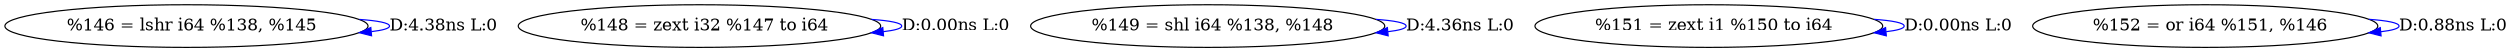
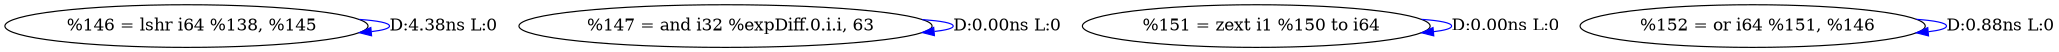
node "%148 = zext i32 %147 to i64": removed
node "%147 = and i32 %expDiff.0.i.i, 63": added
node "%149 = shl i64 %138, %148": removed
